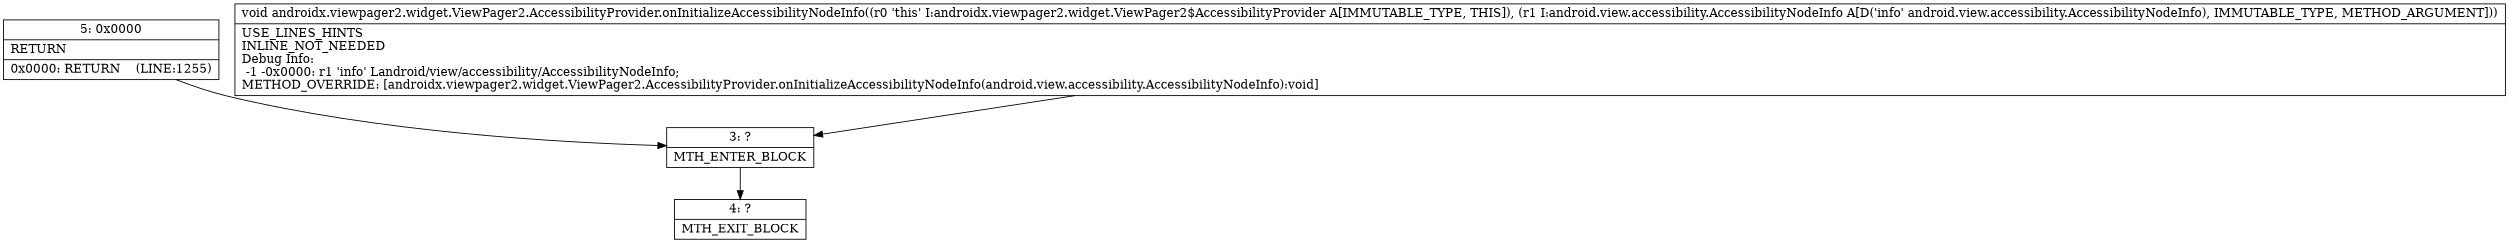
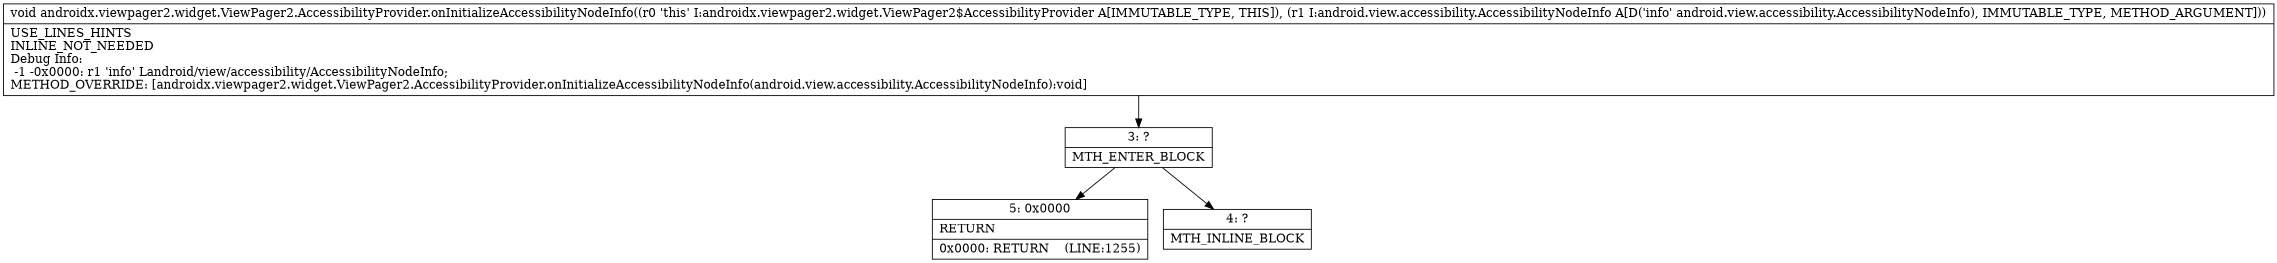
edge "5: 0x0000" -> "3: ?": reversed
node "4: ?": text "MTH_EXIT_BLOCK" -> "MTH_INLINE_BLOCK"
